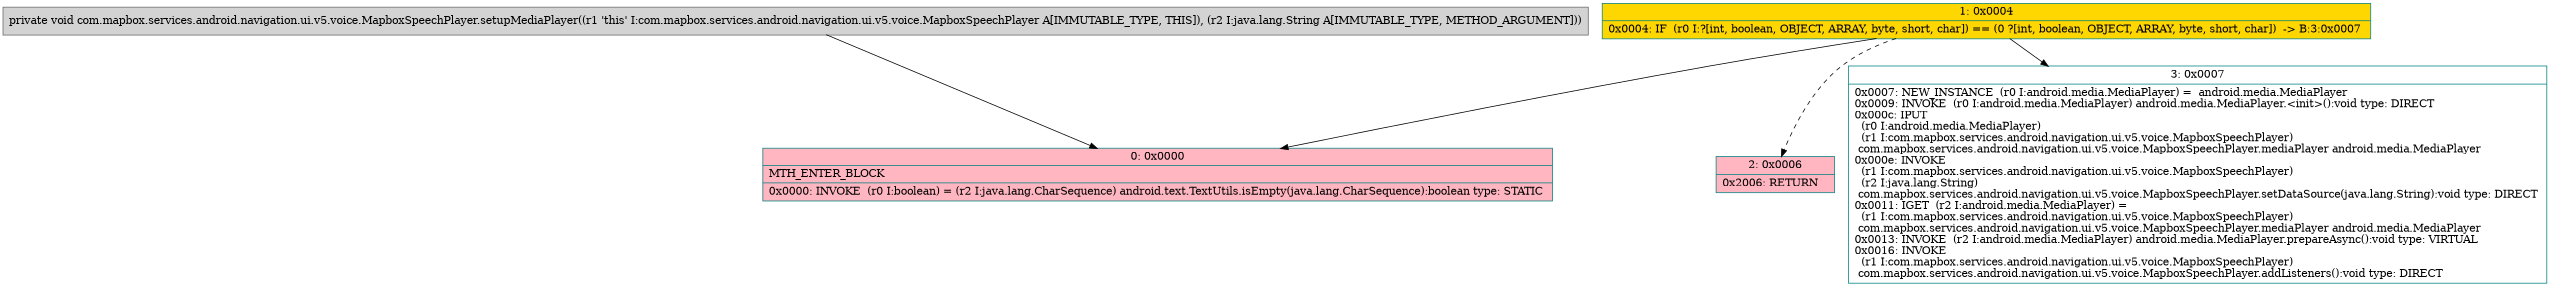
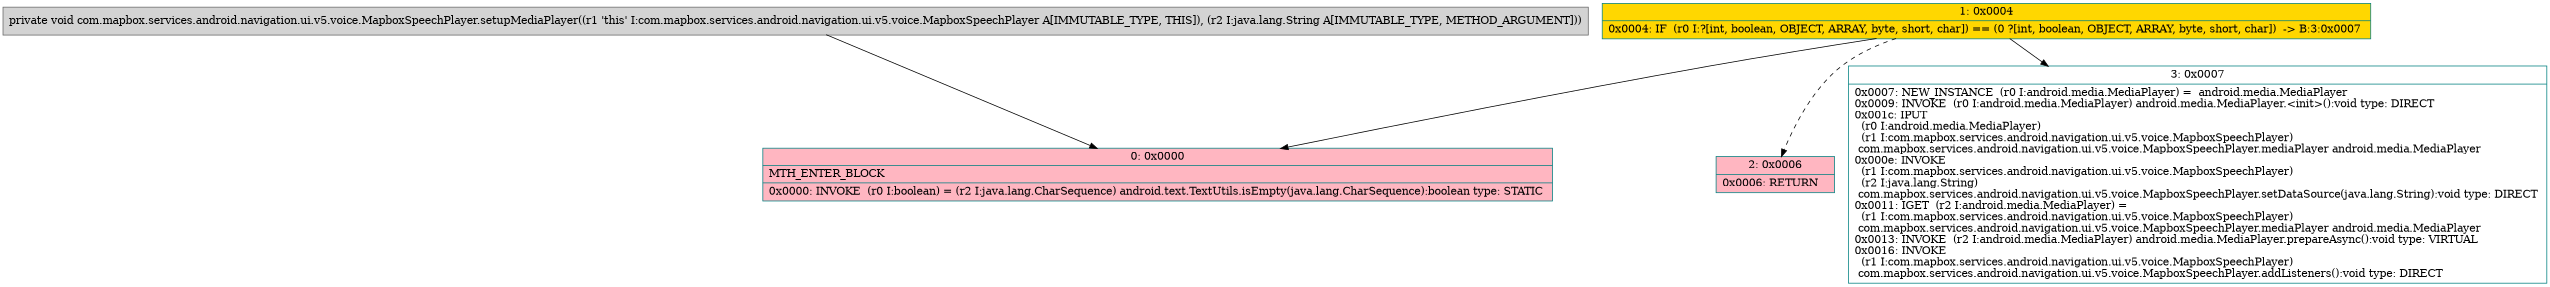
node "3: 0x0007": text "0x000c: IPUT" -> "0x001c: IPUT"
node "2: 0x0006": text "0x2006: RETURN" -> "0x0006: RETURN"
